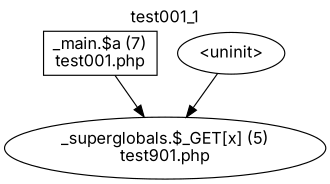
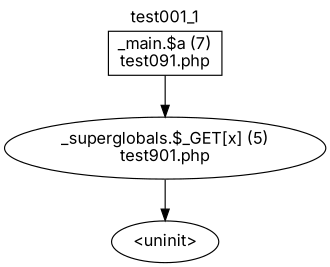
node "_main.$a (7) test001.php": label "_main.$a (7) test001.php" -> "_main.$a (7) test091.php"
edge "<uninit>" -> "_superglobals.$_GET[x] (5) test901.php": reversed
